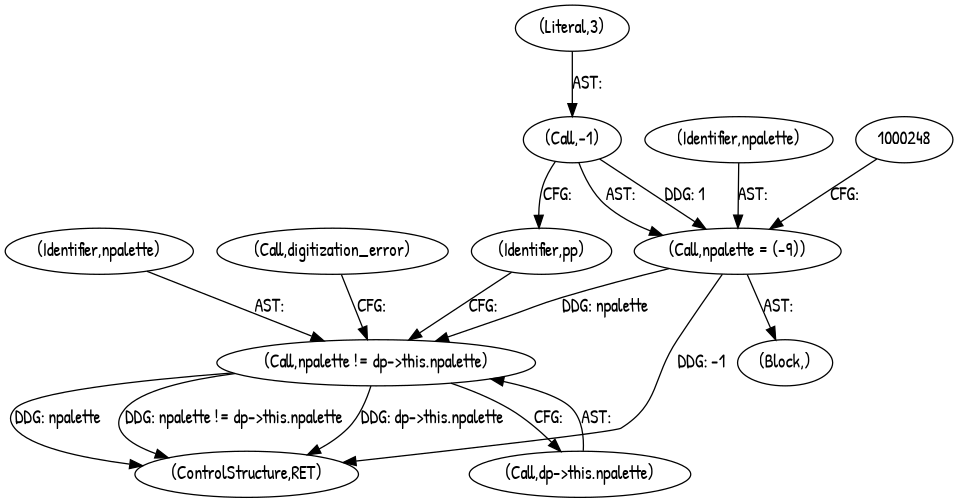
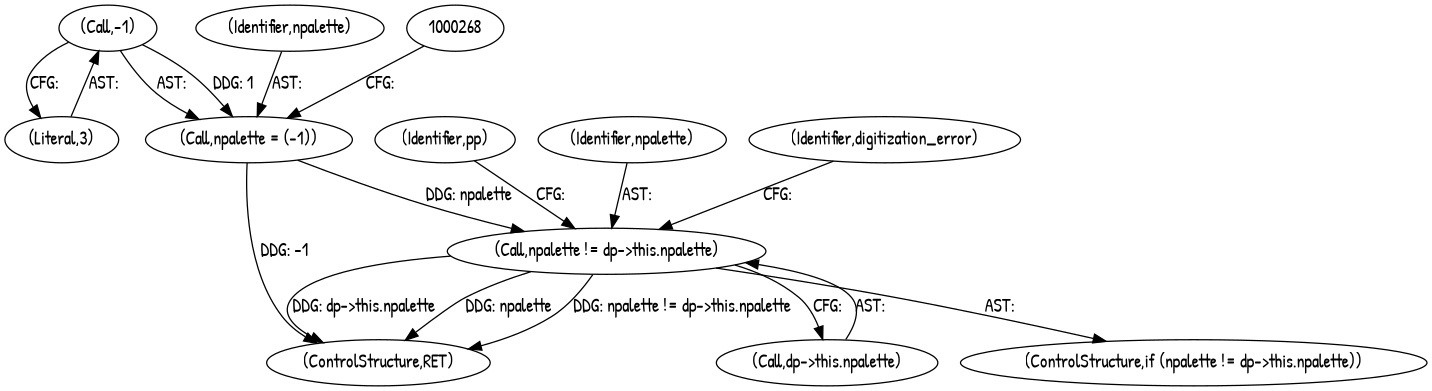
node "1000248": label "1000248" -> "1000268"
edge "(Call,-1)" -> "(Identifier,pp)": now "(Call,-1)" -> "(Literal,3)"
node "(Call,digitization_error)": label "(Call,digitization_error)" -> "(Identifier,digitization_error)"
node "(Call,npalette = (-9))": label "(Call,npalette = (-9))" -> "(Call,npalette = (-1))"
node "(Block,)": removed
node "(ControlStructure,if (npalette != dp->this.npalette))": added
